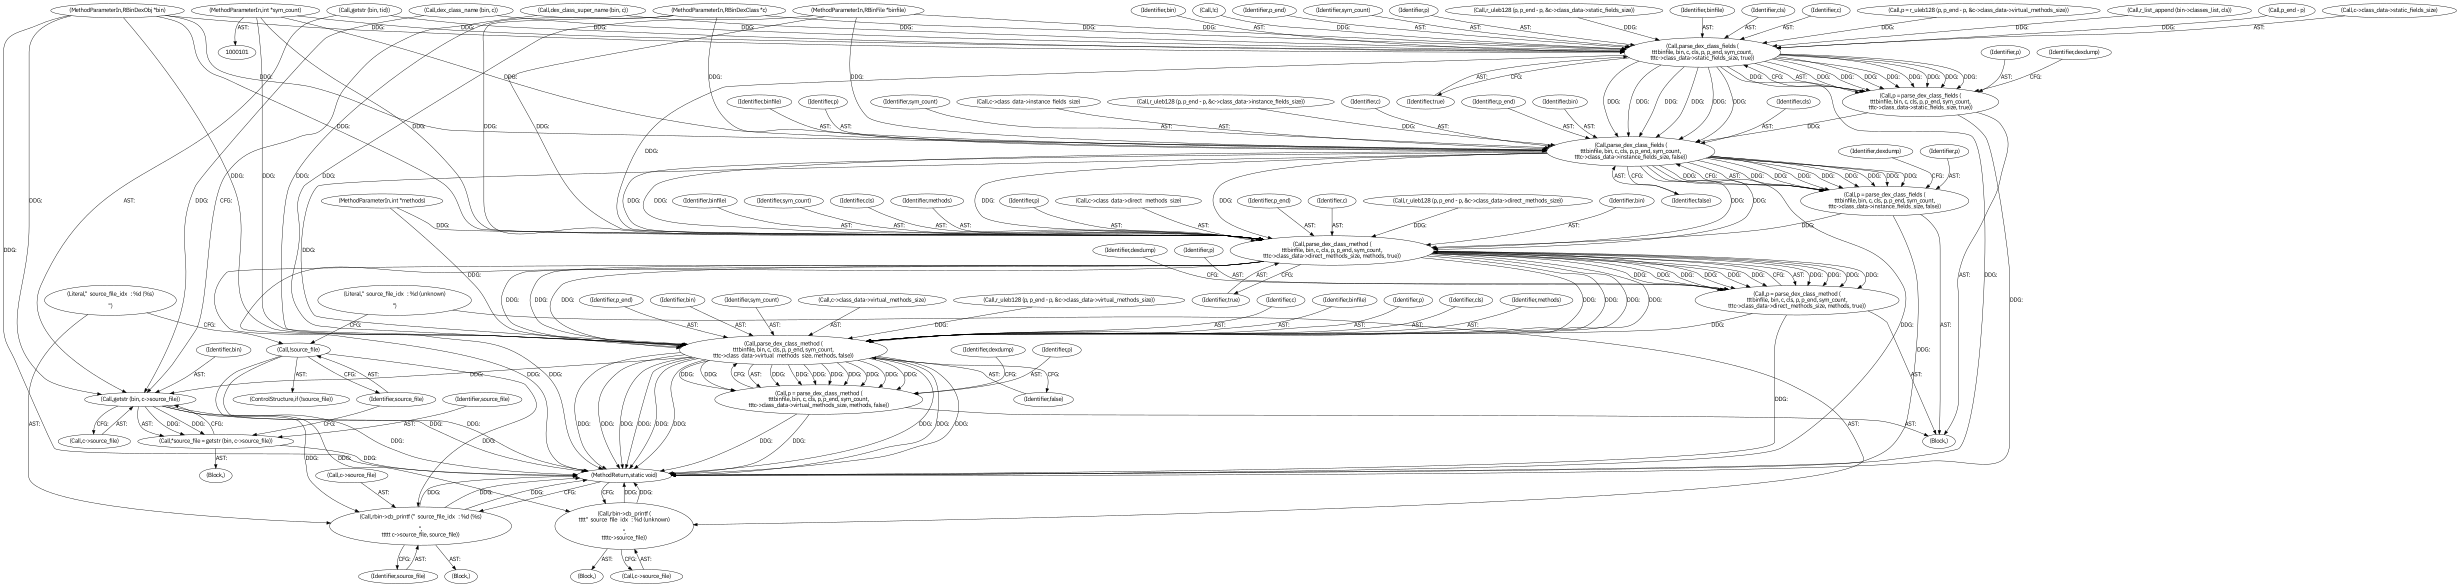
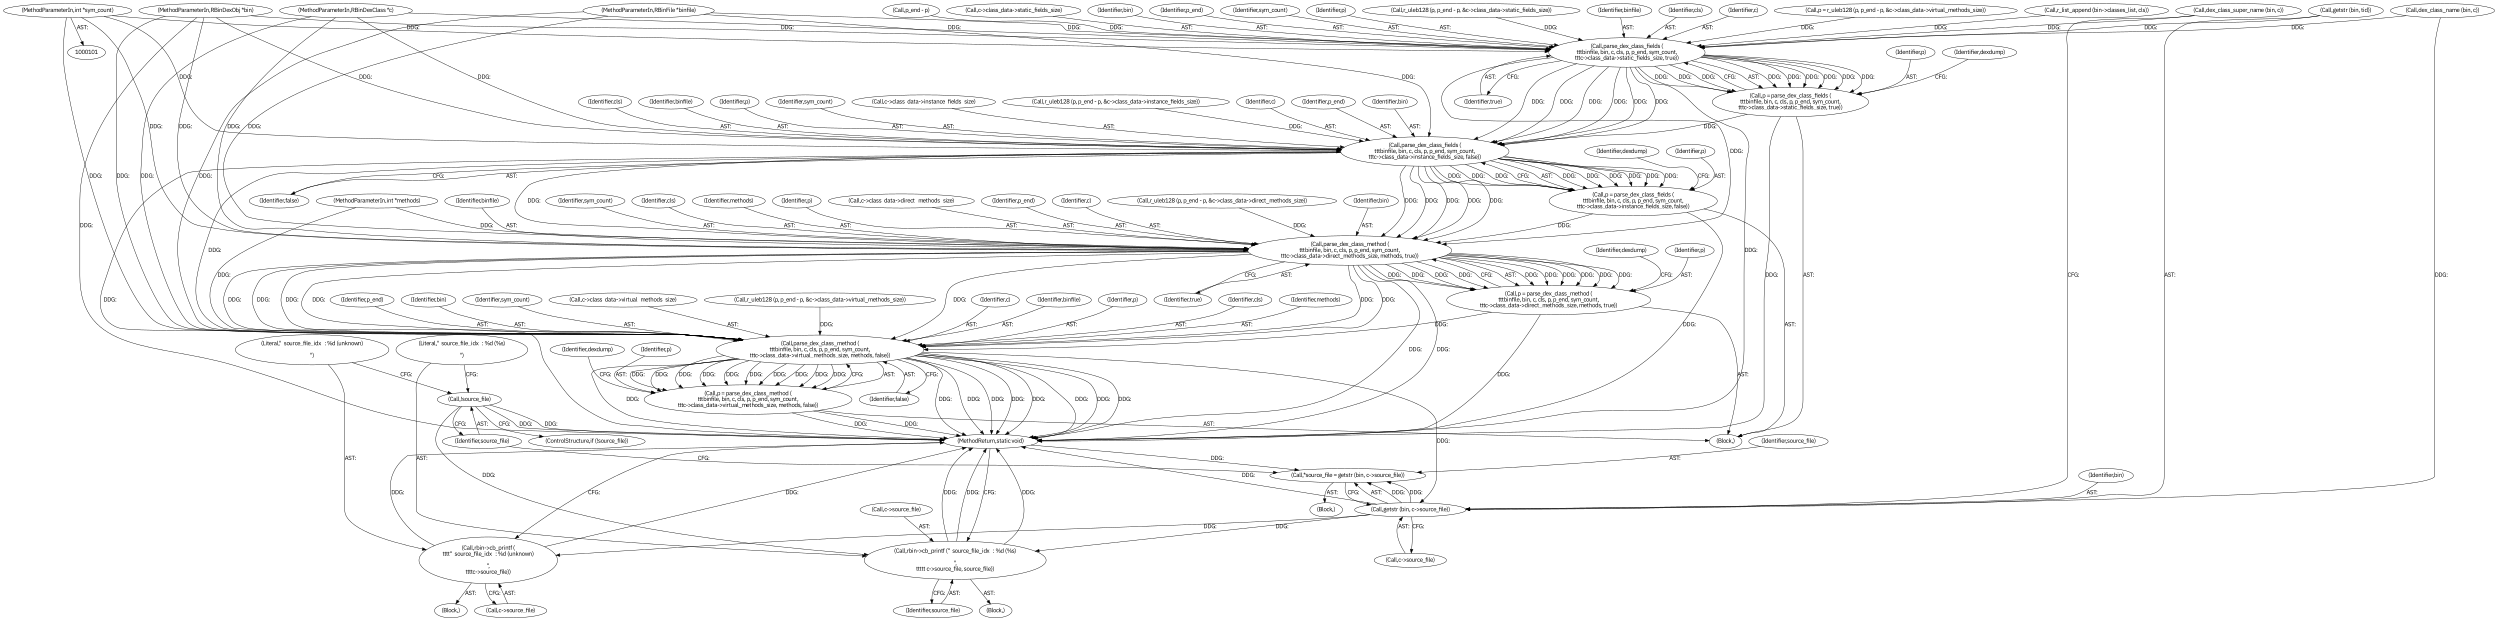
node "(Call,!c)": removed
edge "(MethodParameterIn,RBinDexObj *bin)" -> "(Call,getstr (bin, c->source_file))": removed, label "DDG:"
edge "(Call,!source_file)" -> "(ControlStructure,if (!source_file))": label "AST: " -> "CFG: "
edge "(Call,*source_file = getstr (bin, c->source_file))" -> "(MethodReturn,static void)": reversed
